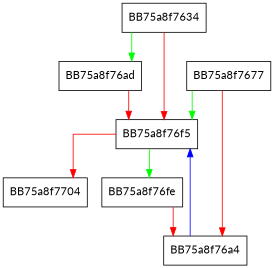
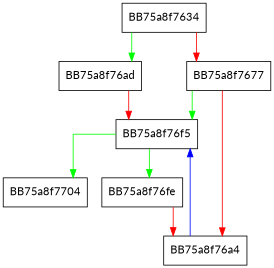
edge "BB75a8f7634" -> "BB75a8f76f5": now "BB75a8f7634" -> "BB75a8f7677"
edge "BB75a8f76f5" -> "BB75a8f7704": color red -> green
